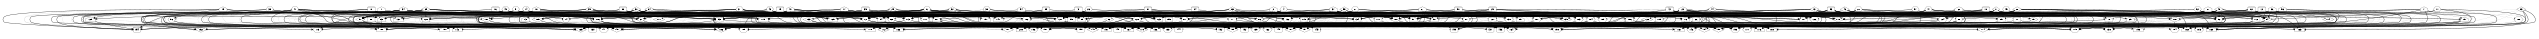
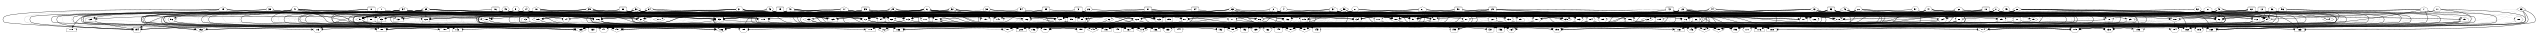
node "179": added
